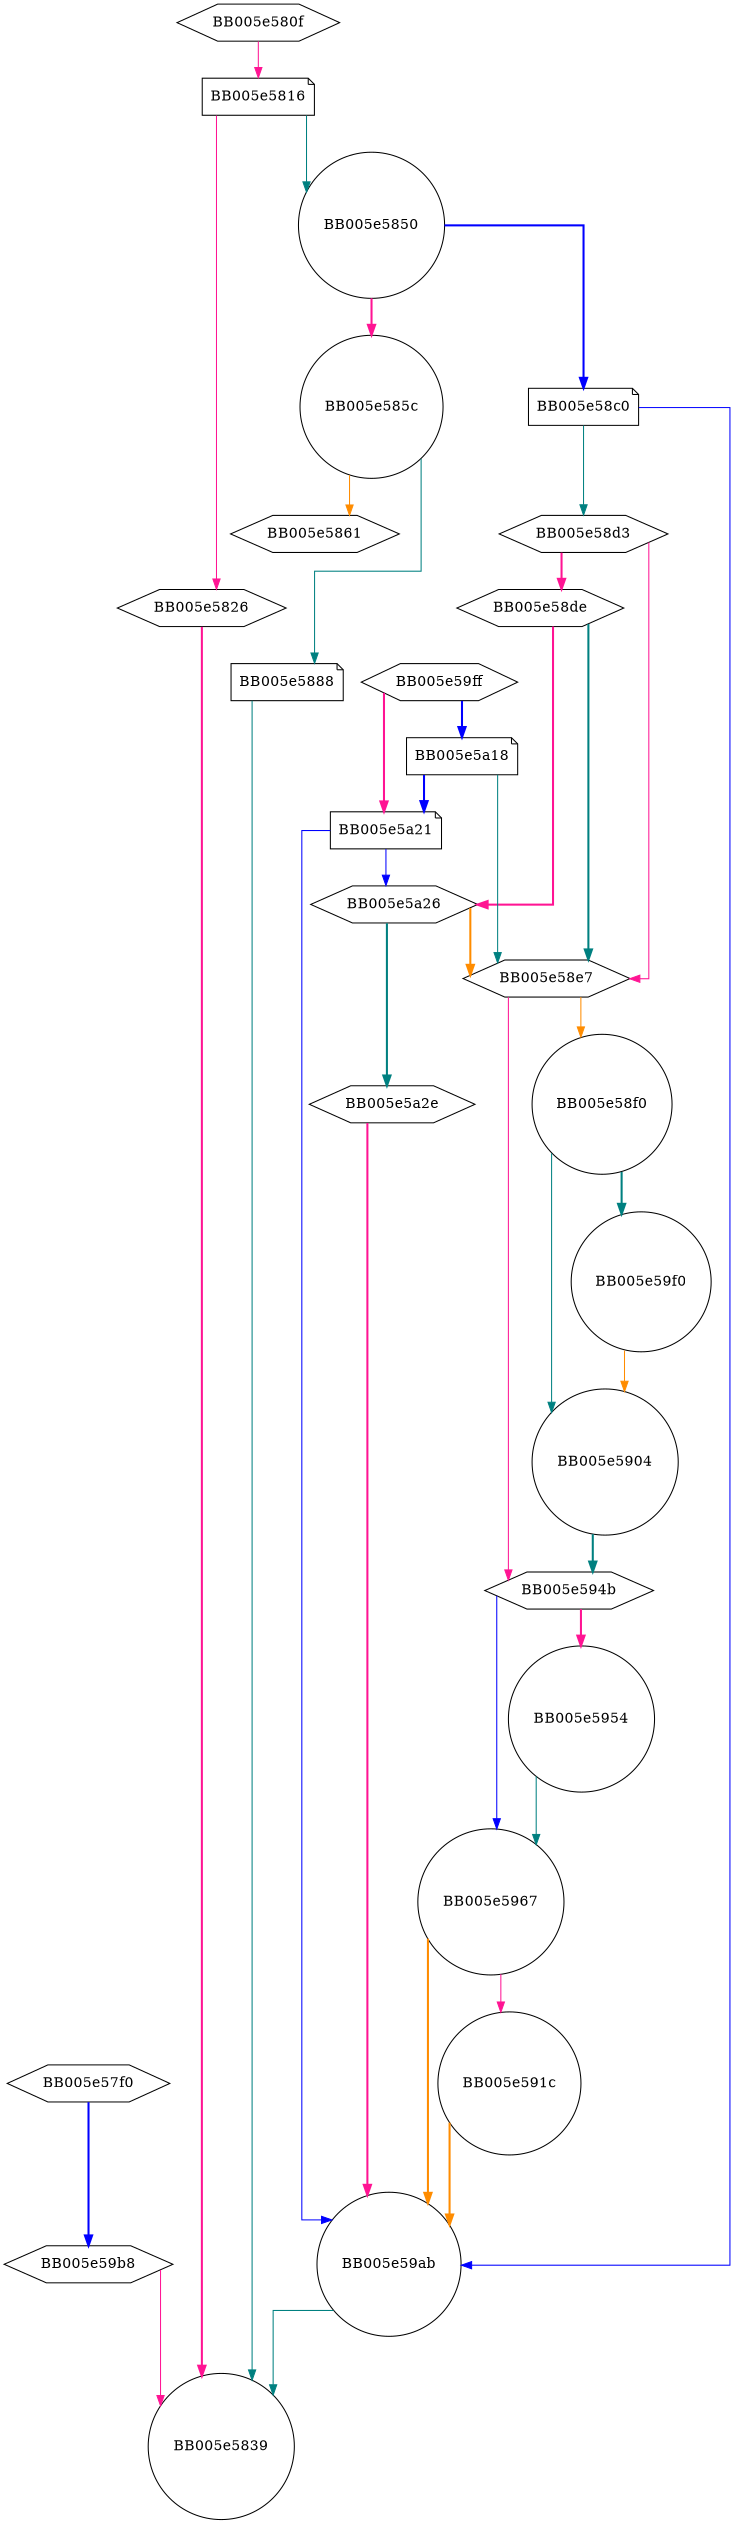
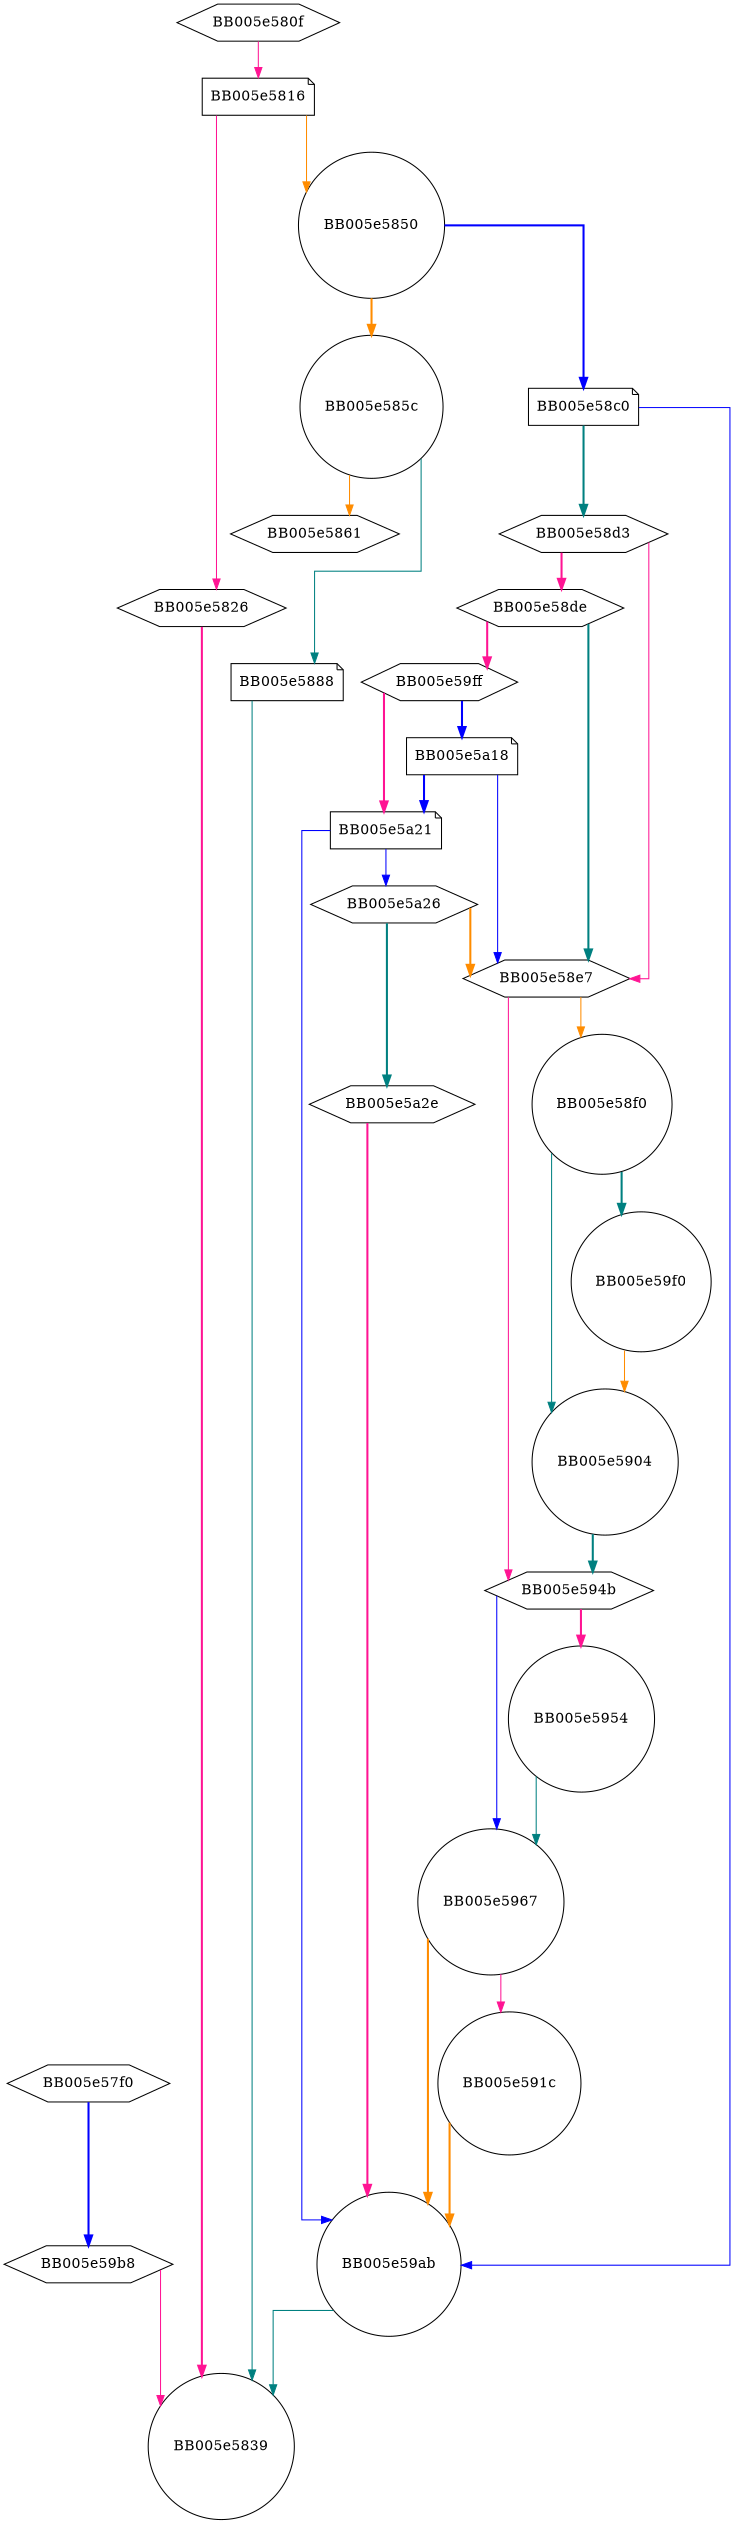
edge "BB005e5816" -> "BB005e5850": color teal -> darkorange
edge "BB005e5850" -> "BB005e585c": color deeppink -> darkorange
edge "BB005e58c0" -> "BB005e58d3": style solid -> bold
edge "BB005e58de" -> "BB005e5a26": now "BB005e58de" -> "BB005e59ff"
edge "BB005e5a18" -> "BB005e58e7": color teal -> blue
